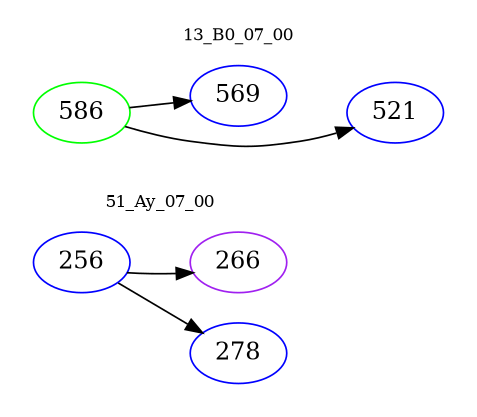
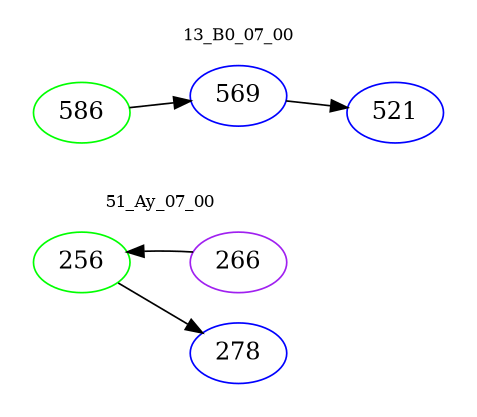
edge "586" -> "521": now "569" -> "521"
node "256": color blue -> green
edge "256" -> "266": reversed
